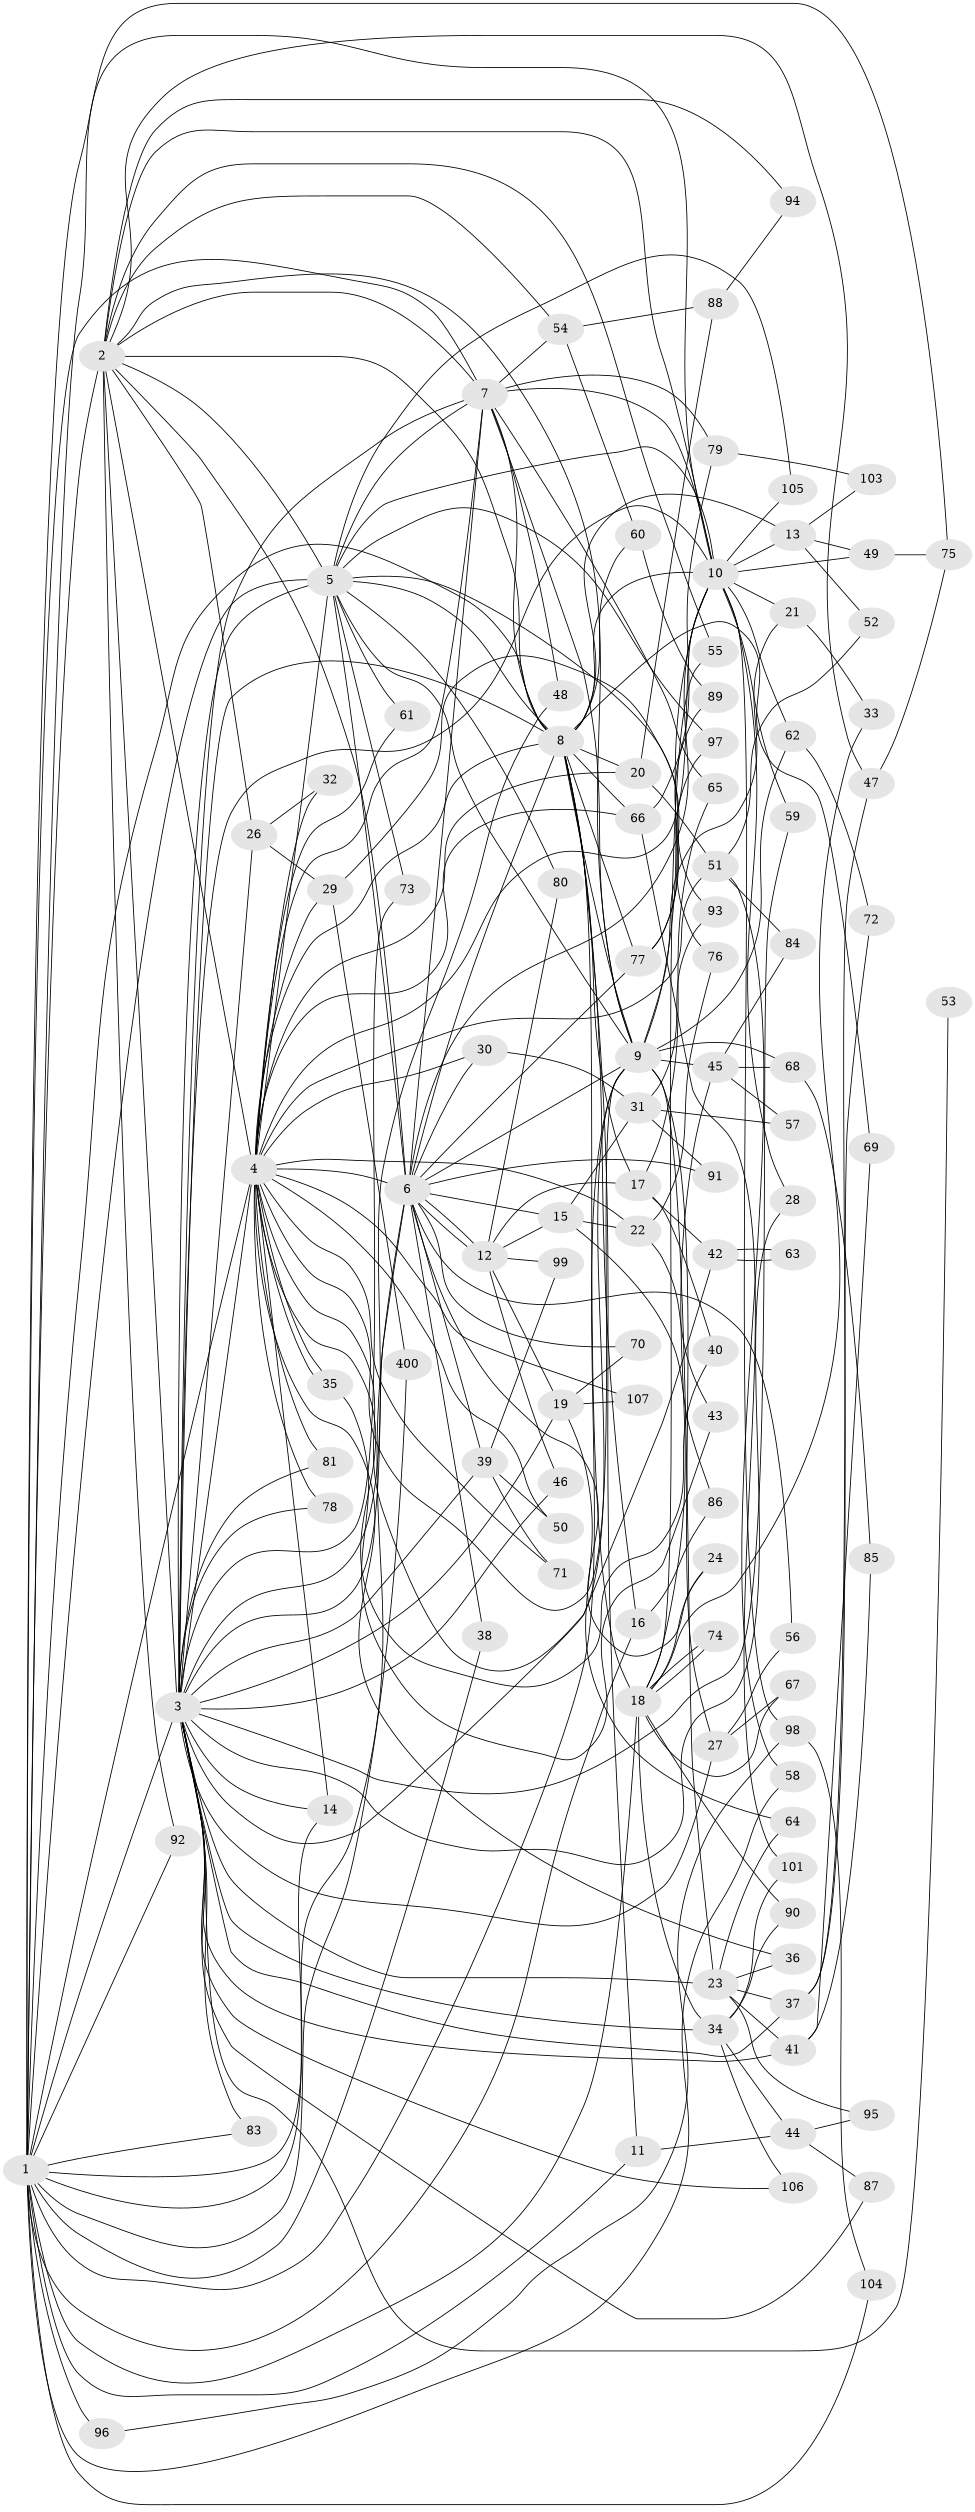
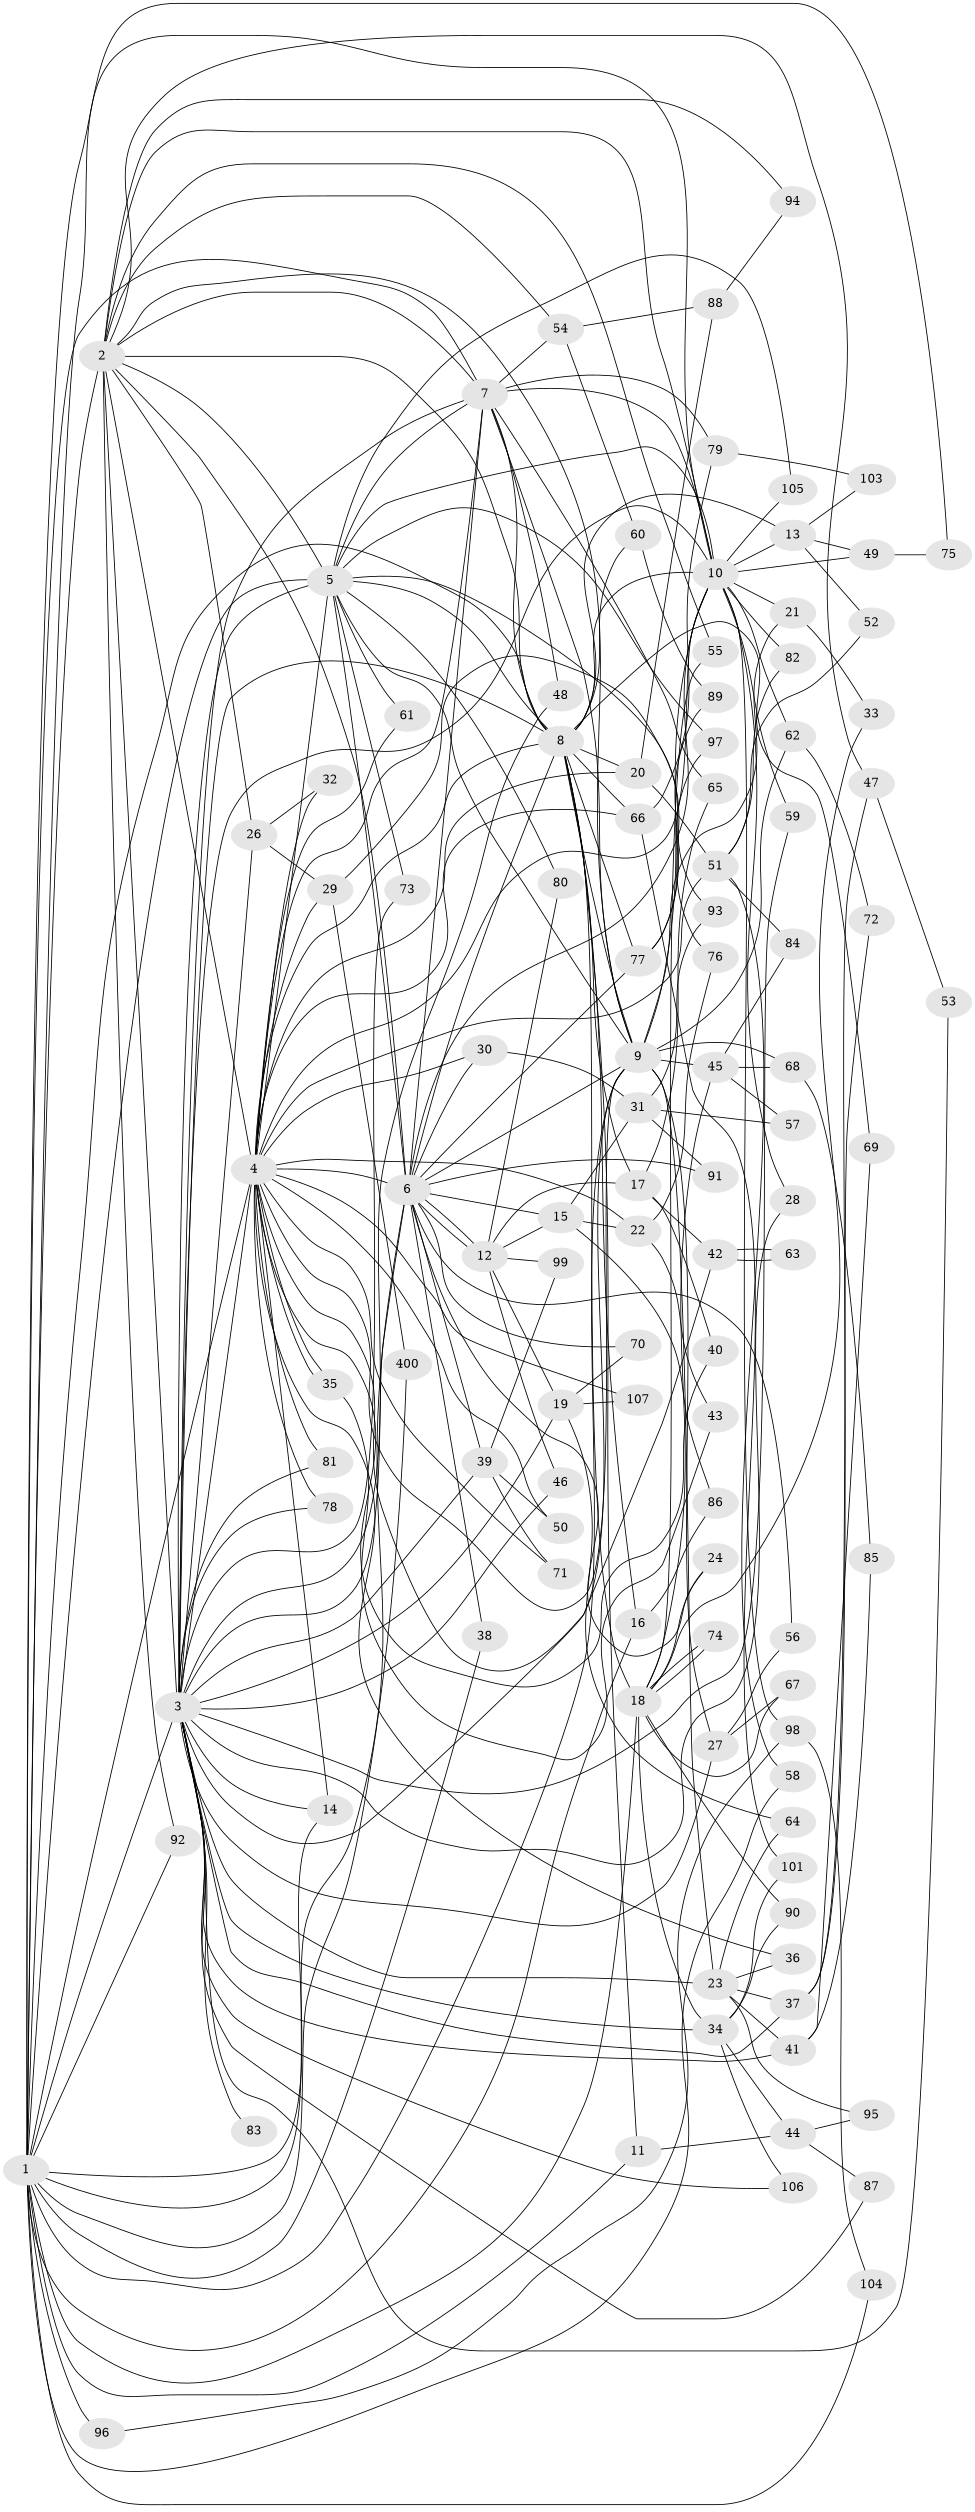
node "82": added
edge "75" -- "47": now "53" -- "47"
edge "83" -- "1": removed
